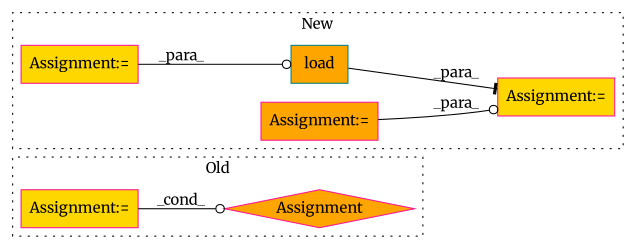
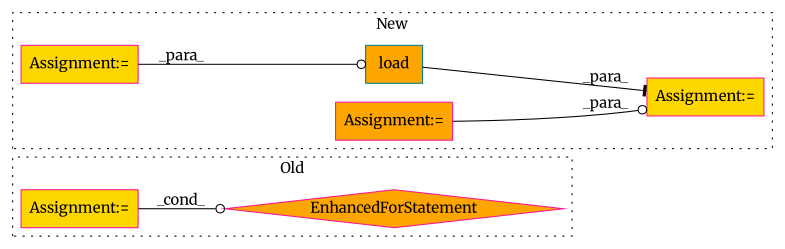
node "Assignment": label "Assignment" -> "EnhancedForStatement"
